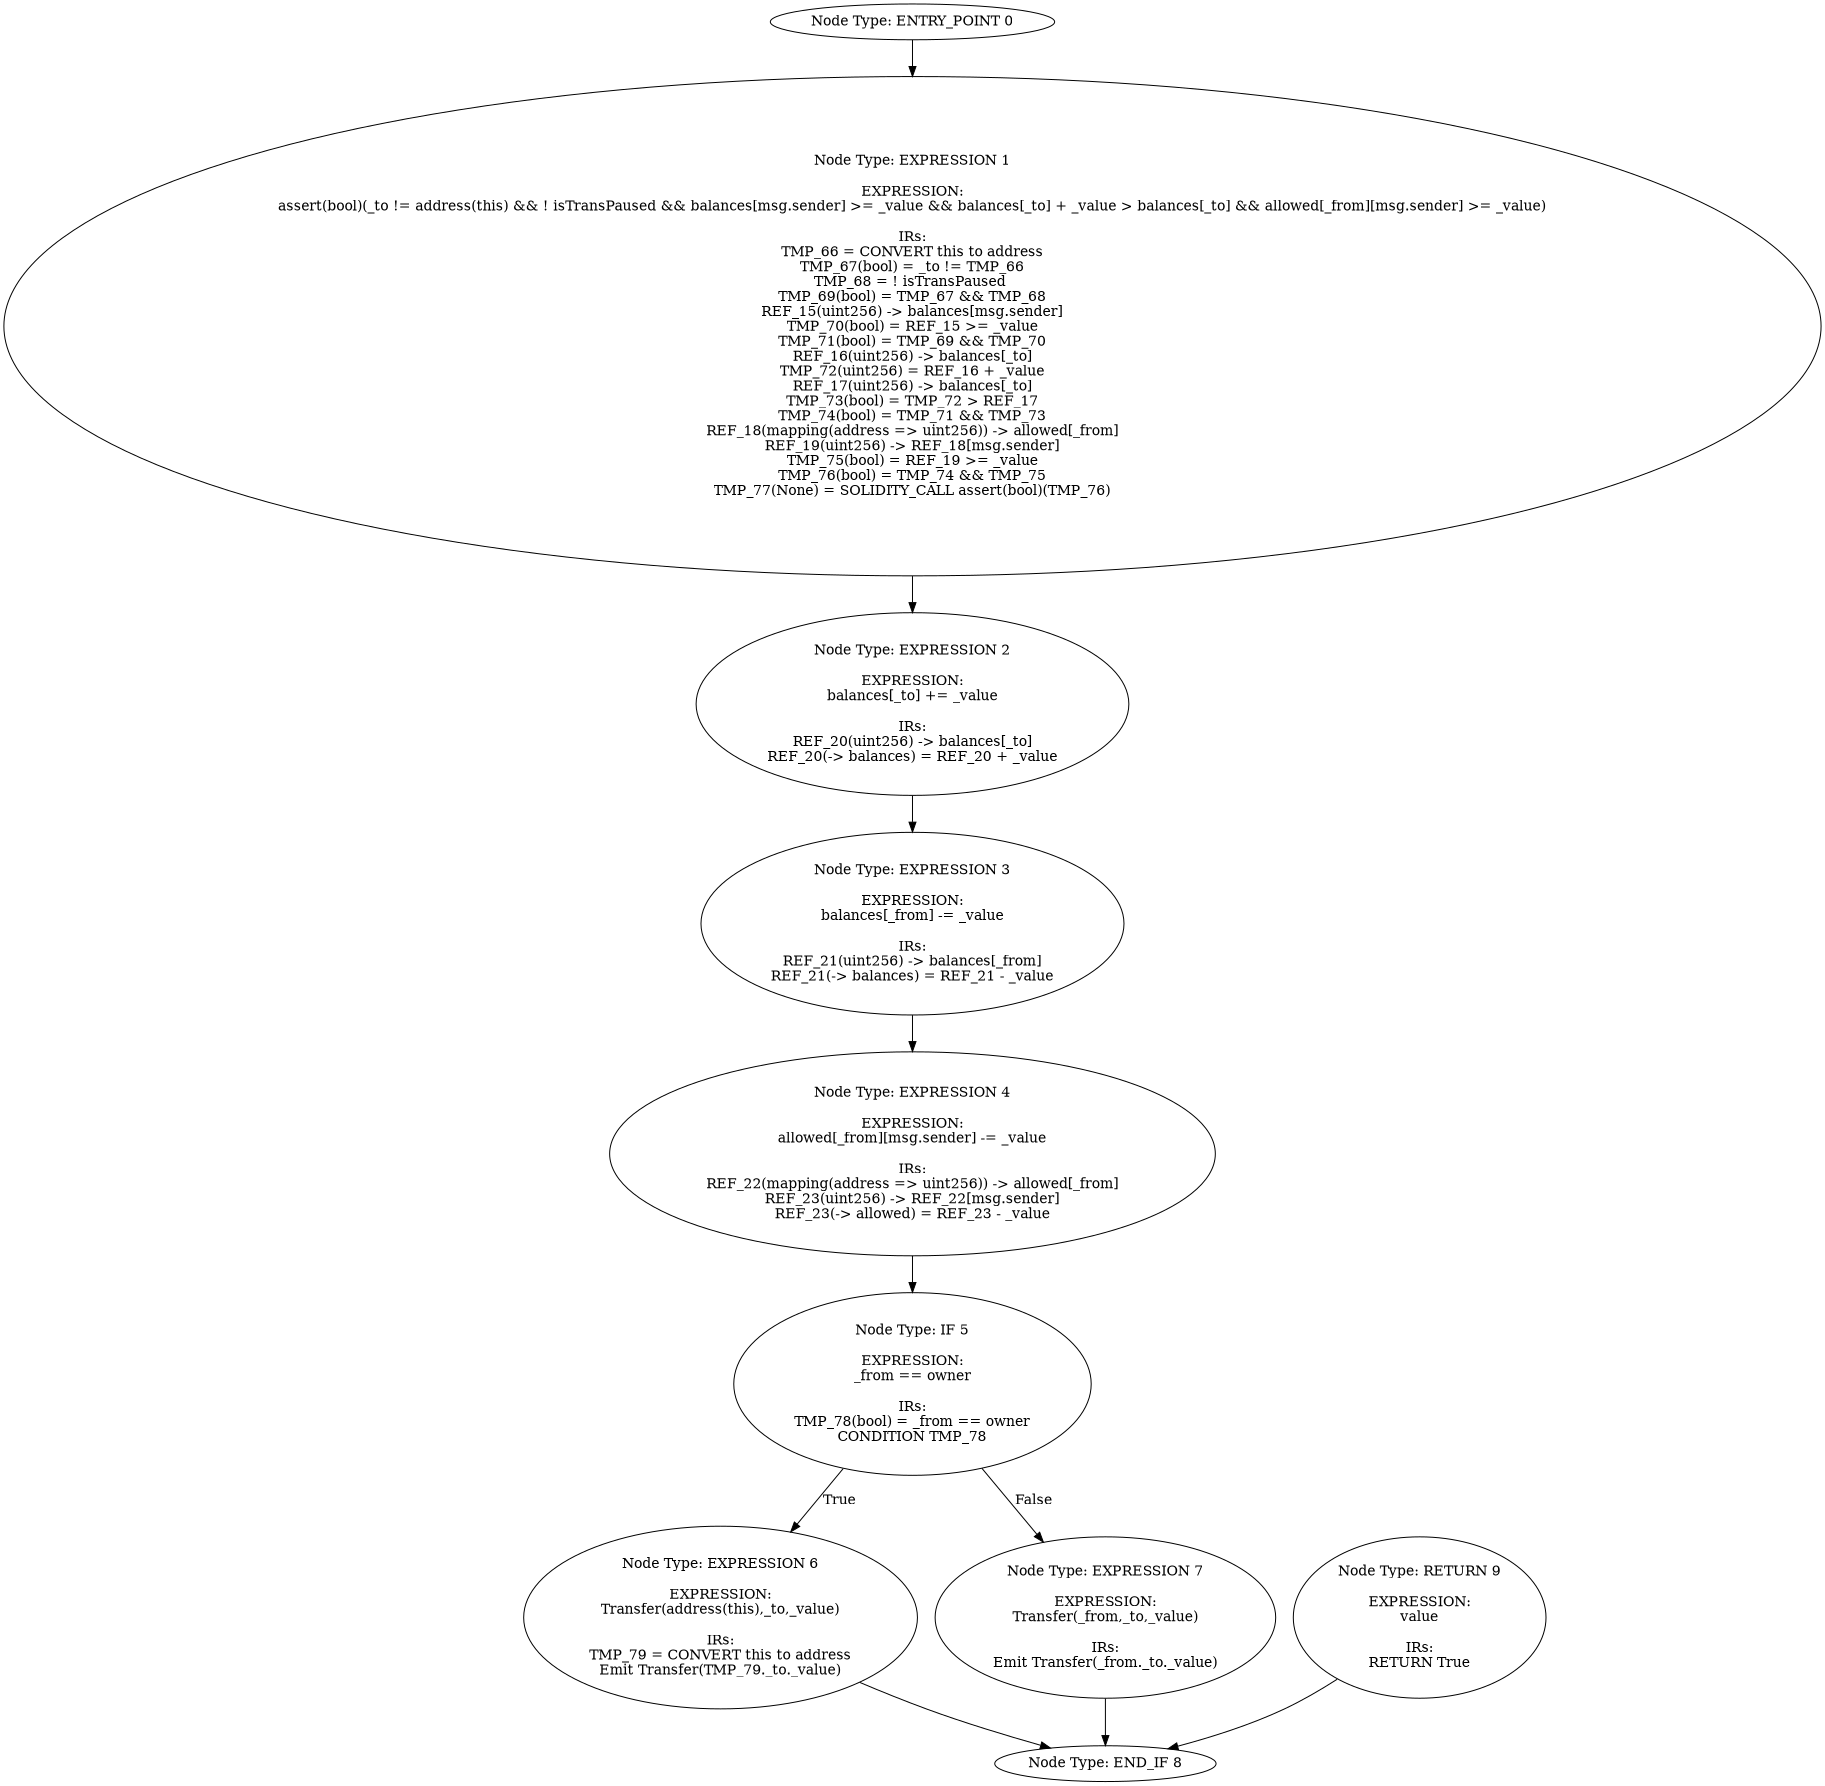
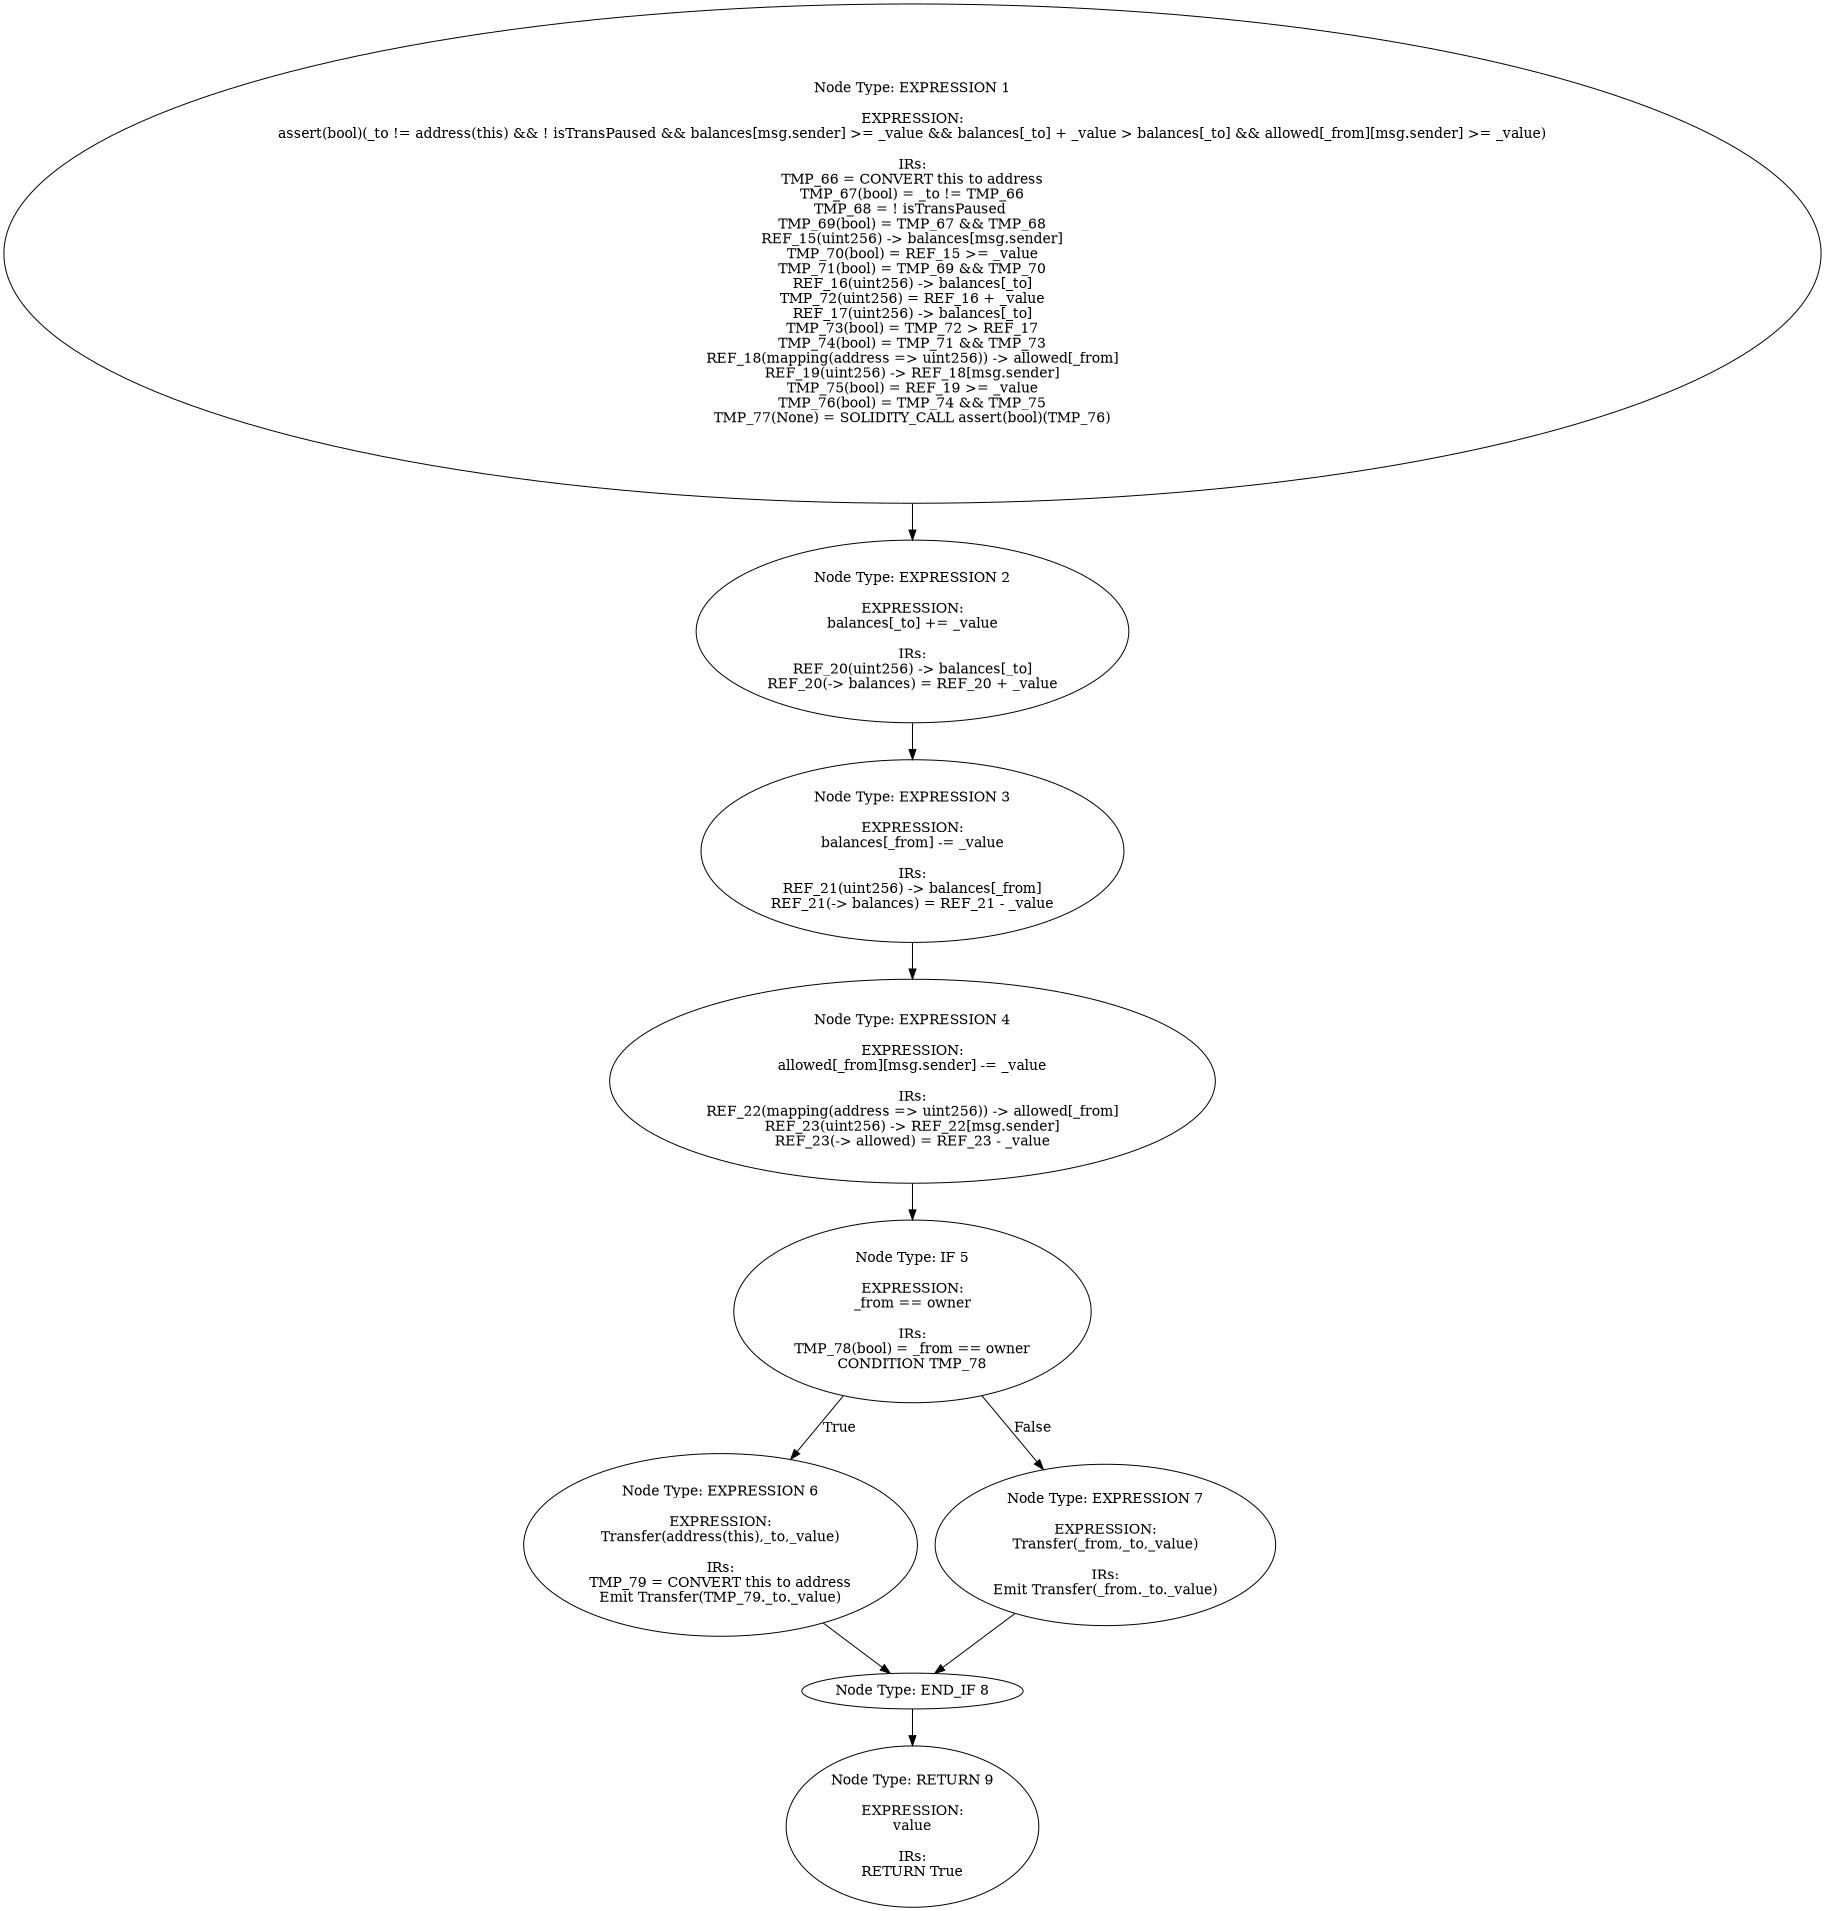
node "Node Type: ENTRY_POINT 0": removed
edge "Node Type: RETURN 9 EXPRESSION: value IRs: RETURN True" -> "Node Type: END_IF 8": reversed
